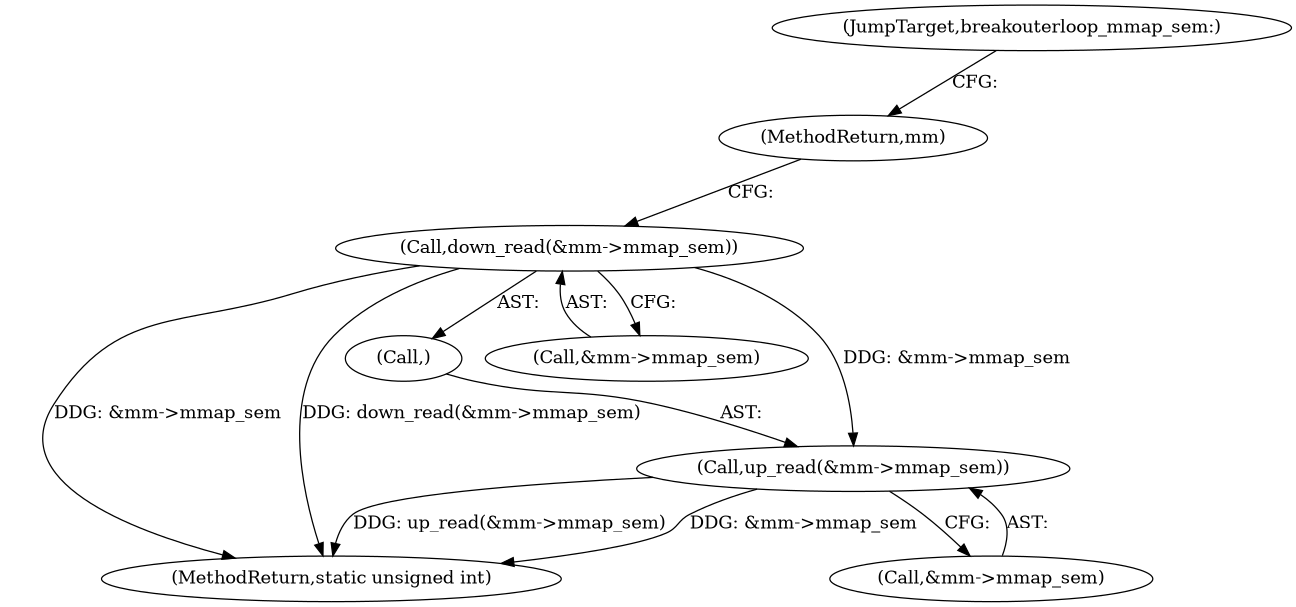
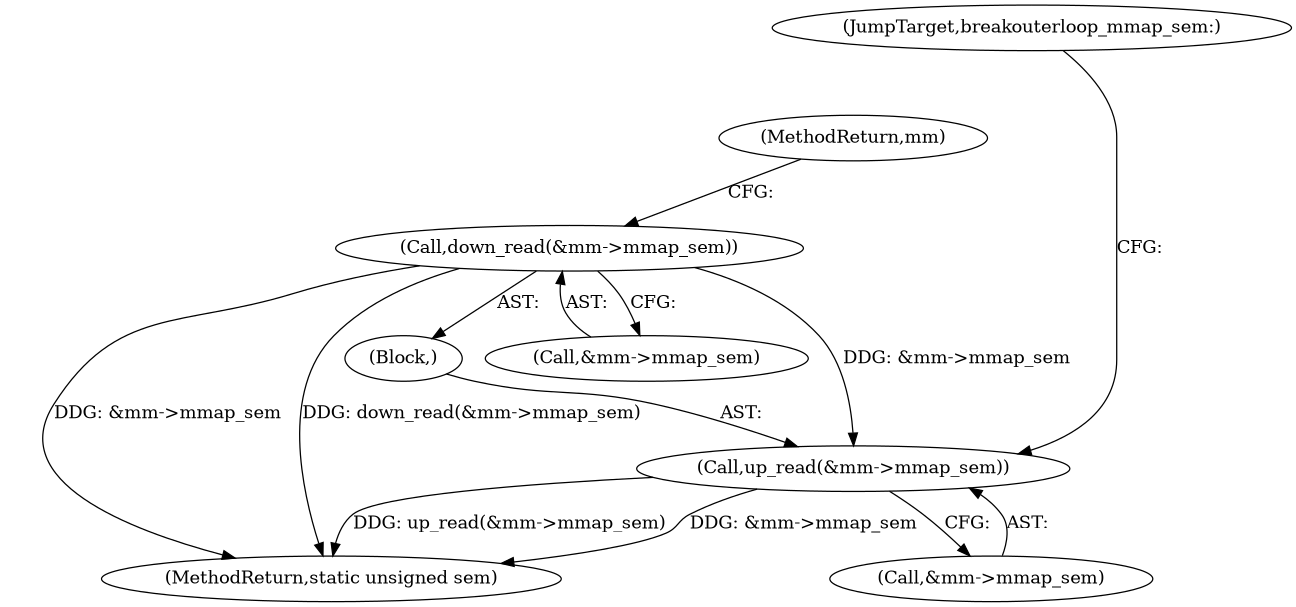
edge "(JumpTarget,breakouterloop_mmap_sem:)" -> "(MethodReturn,mm)": now "(JumpTarget,breakouterloop_mmap_sem:)" -> "(Call,up_read(&mm->mmap_sem))"
node "(Call,)": label "(Call,)" -> "(Block,)"
node "(MethodReturn,static unsigned int)": label "(MethodReturn,static unsigned int)" -> "(MethodReturn,static unsigned sem)"
